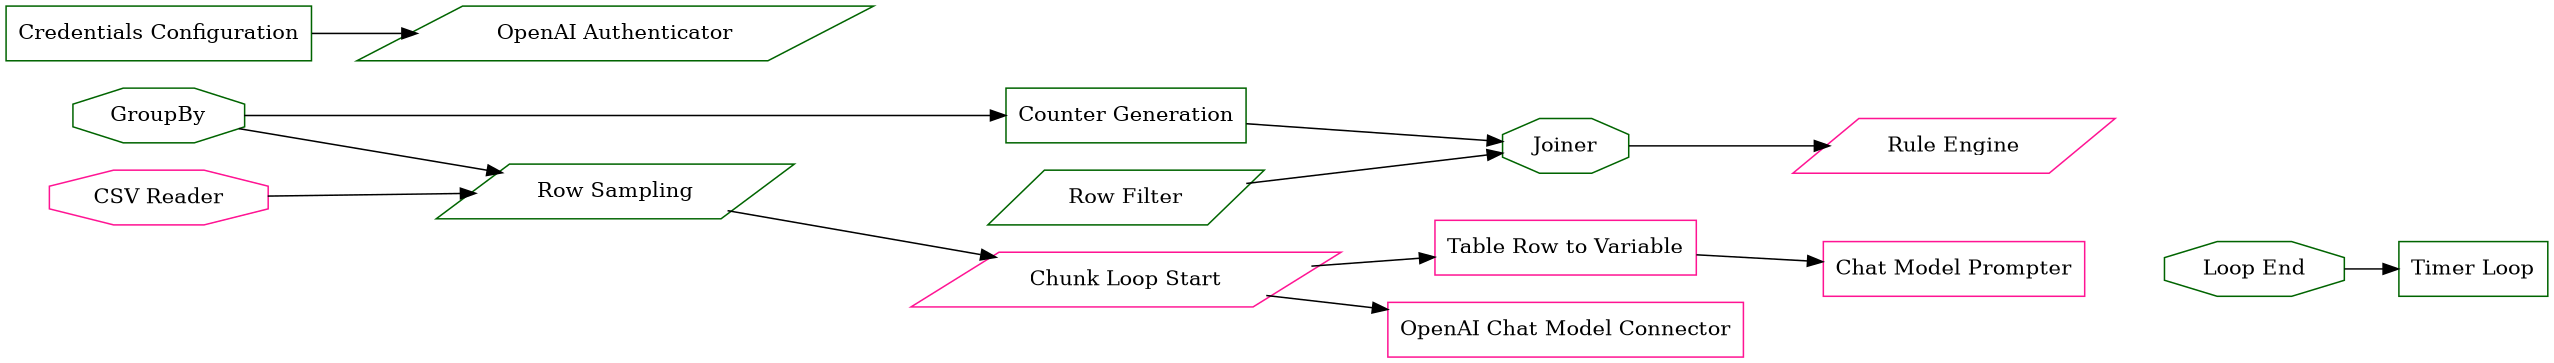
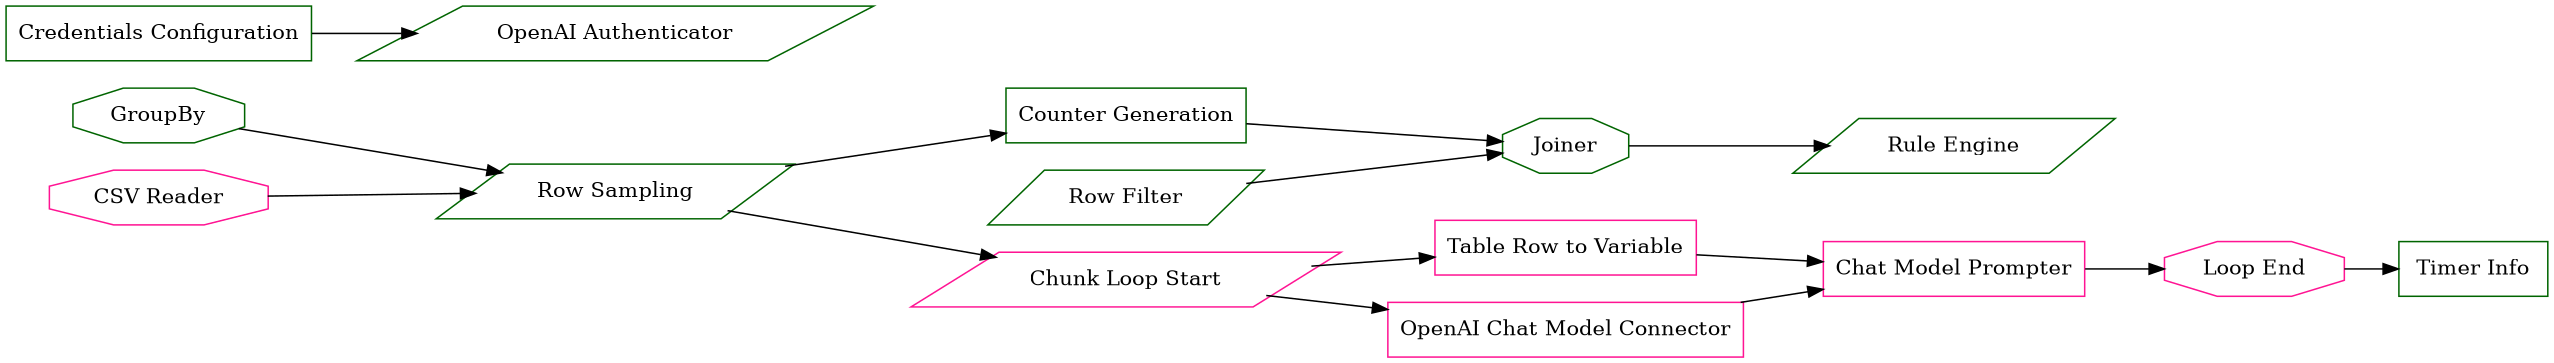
edge "GroupBy" -> "Counter Generation": now "Row Sampling" -> "Counter Generation"
node "Rule Engine": color deeppink -> darkgreen
edge "Chat Model Prompter" -> "Loop End": added
node "Loop End": color darkgreen -> deeppink
node "Timer Loop": label "Timer Loop" -> "Timer Info"
edge "OpenAI Chat Model Connector" -> "Chat Model Prompter": added
